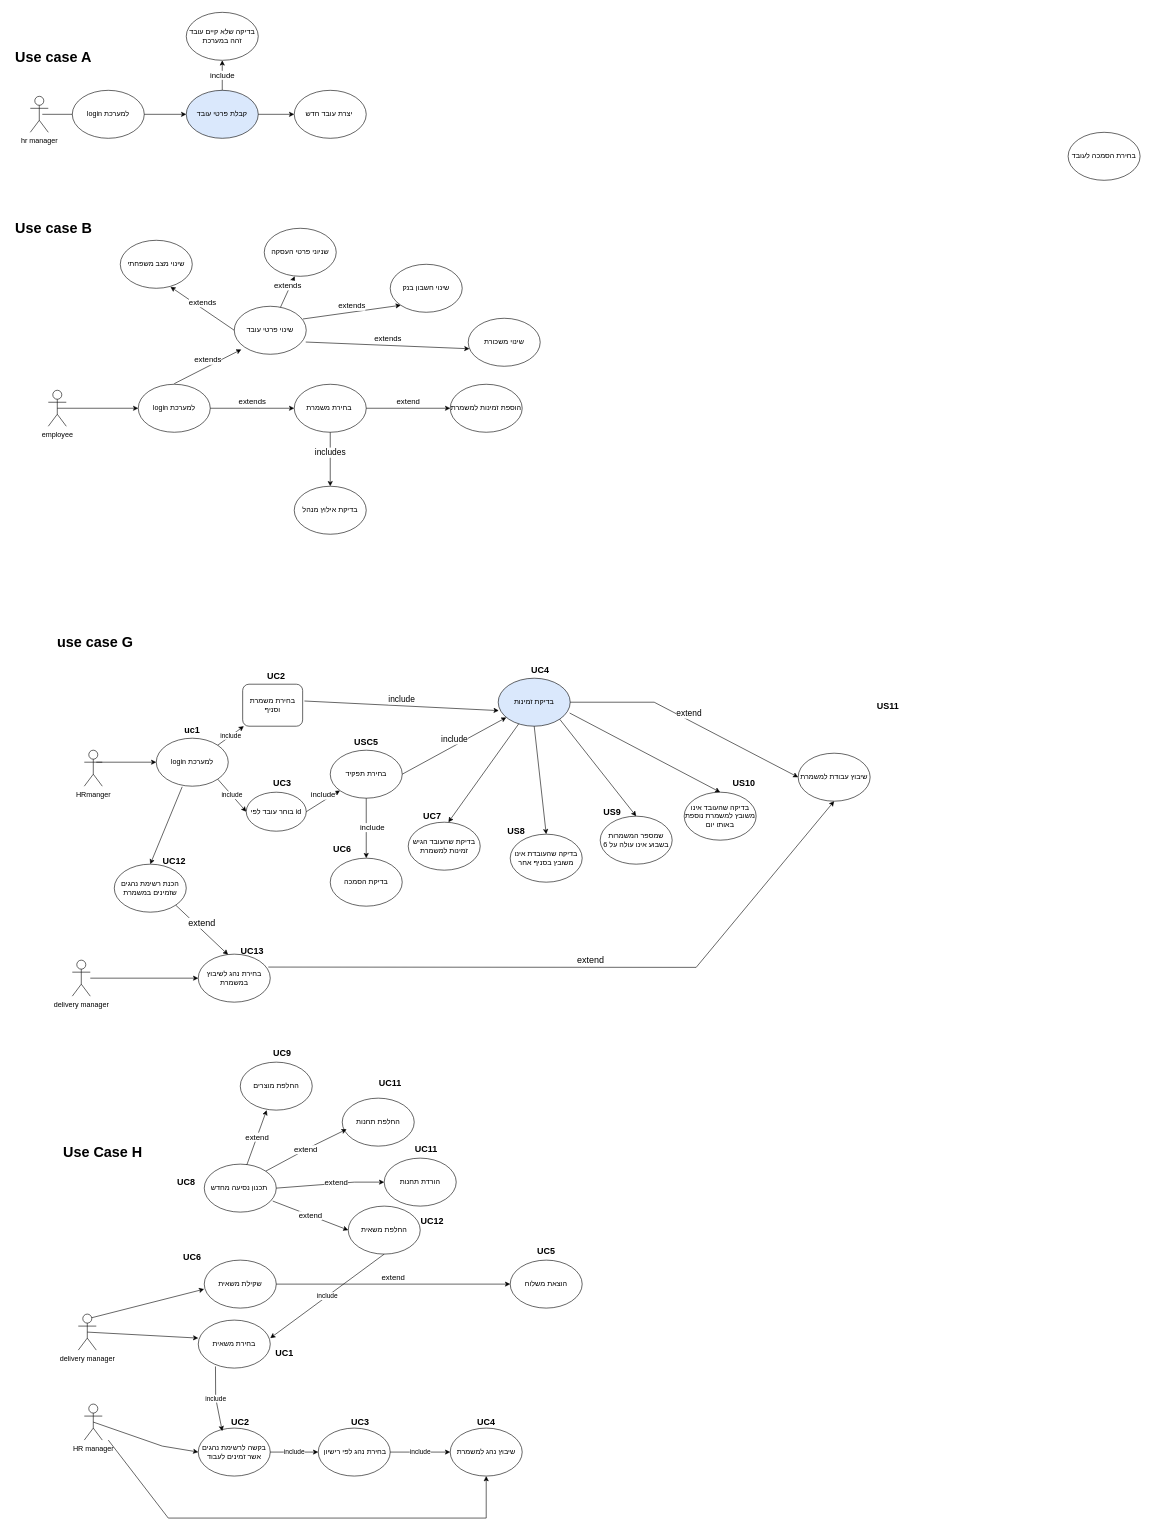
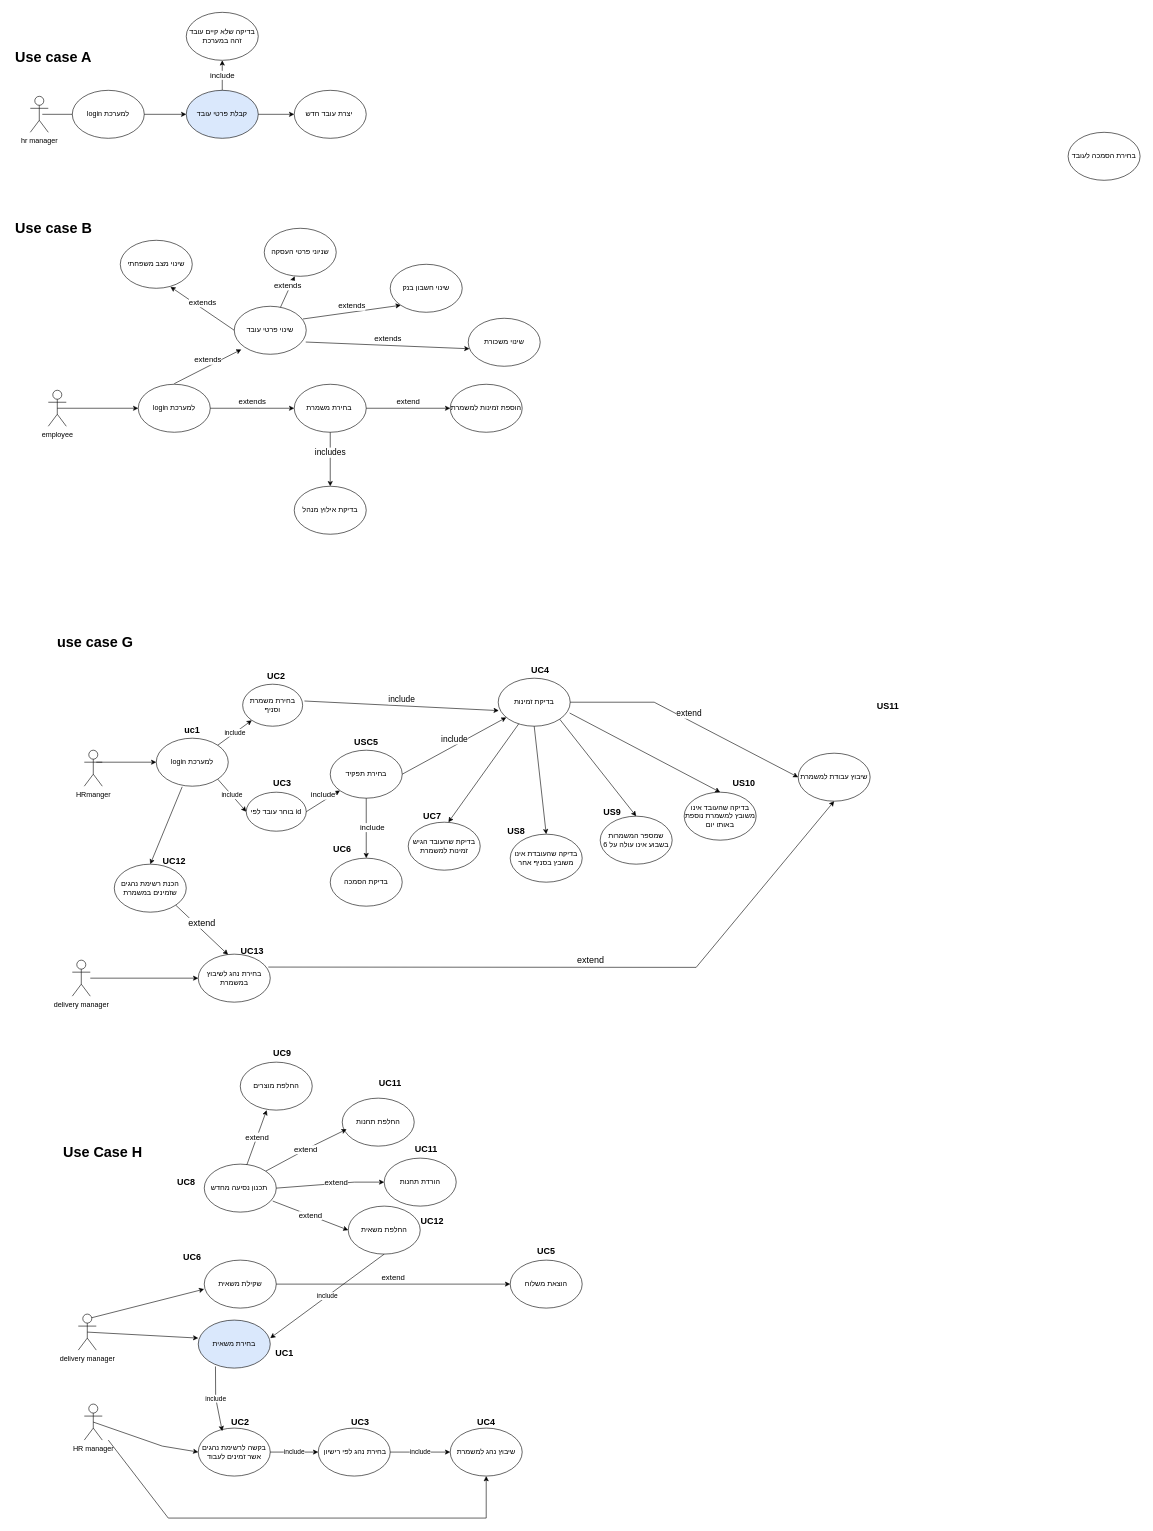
node "בדיקת זמינות": fillcolor #dae8fc -> #ffffff
node "בחירת משמרת וסניף": shape rounded rectangle -> ellipse
node "בחירת משאית": fillcolor #ffffff -> #dae8fc
